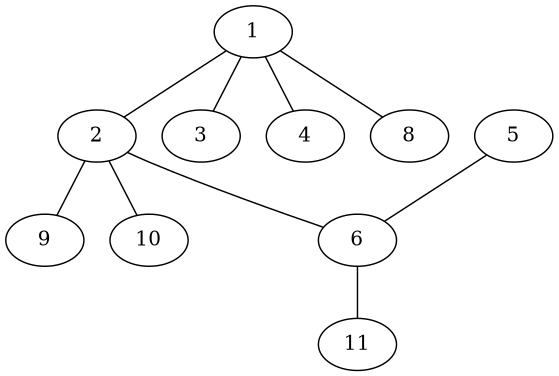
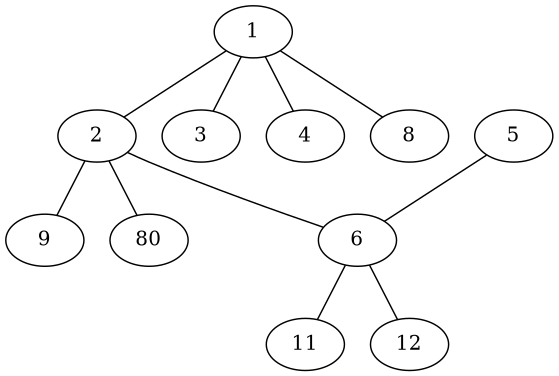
node "10": label "10" -> "80"
node "12": added
